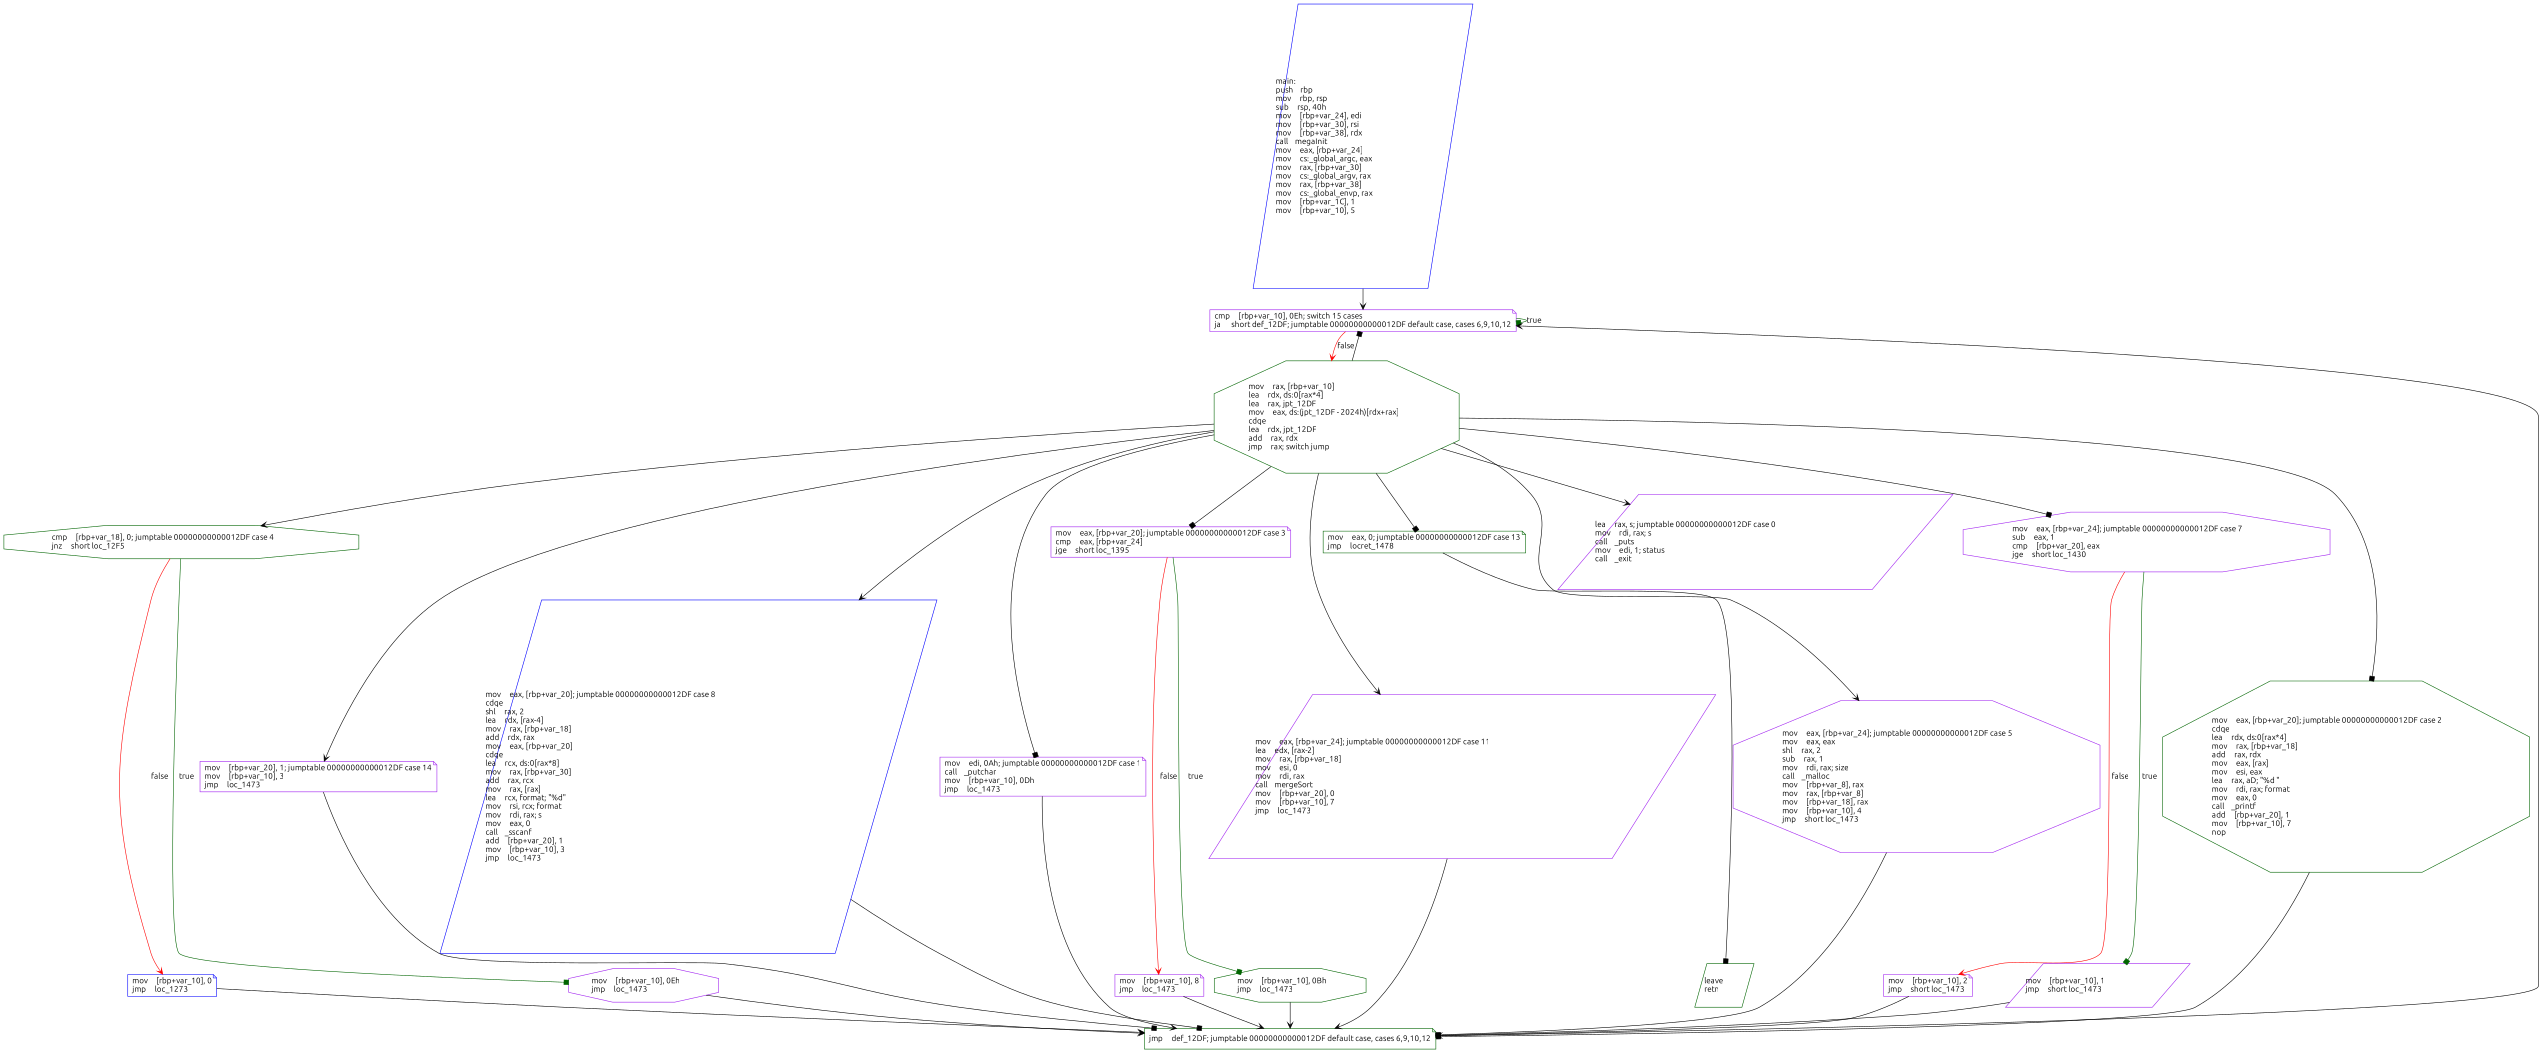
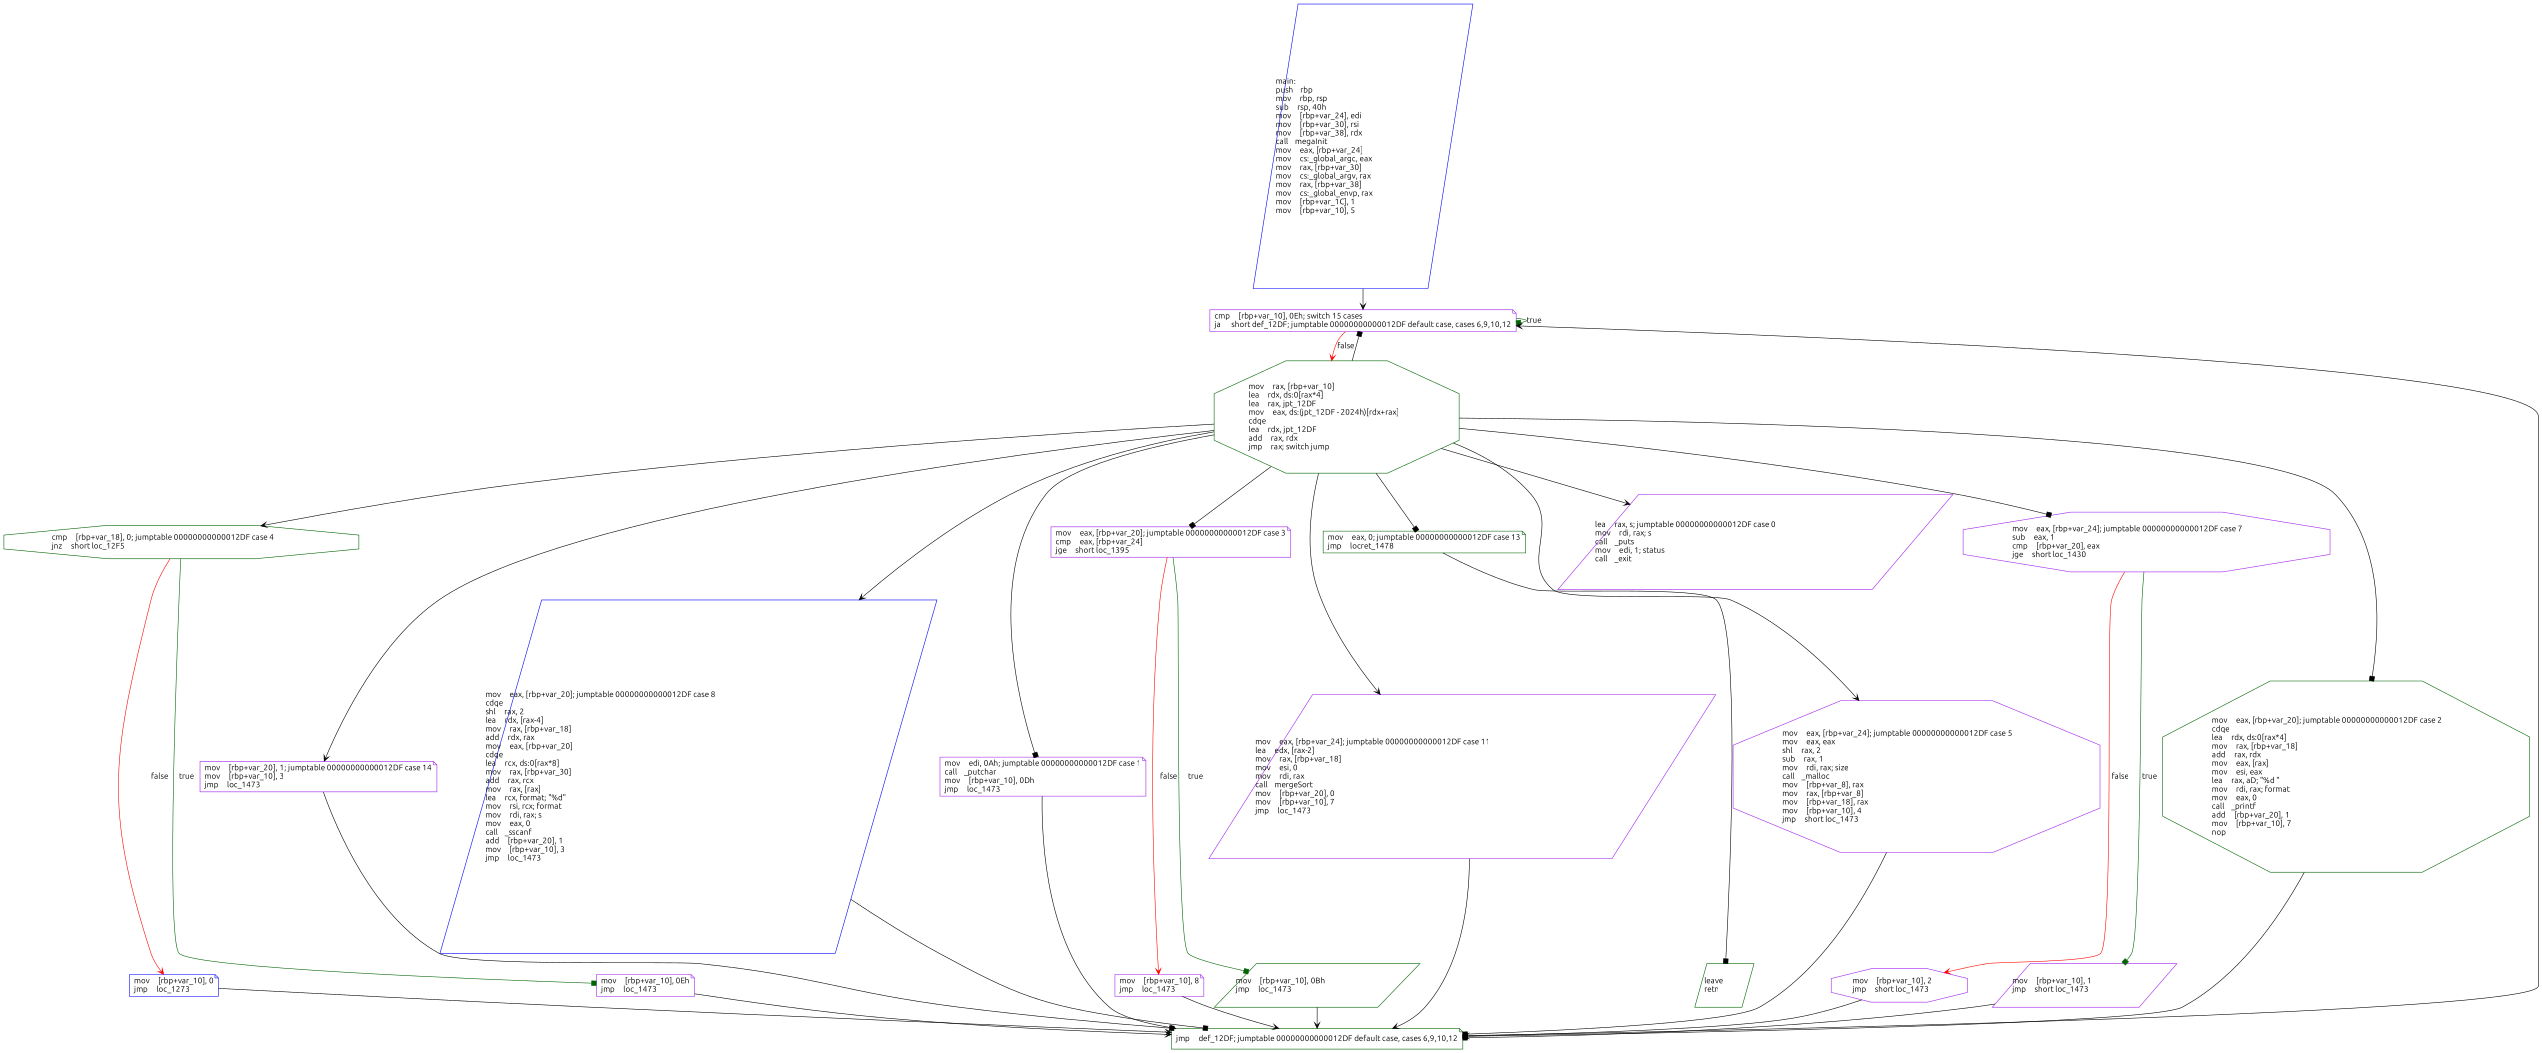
node "mov     [rbp+var_10], 0Eh jmp     loc_1473": shape octagon -> note
node "mov     [rbp+var_10], 0Bh jmp     loc_1473": shape octagon -> parallelogram
node "mov     [rbp+var_10], 2 jmp     short loc_1473": shape note -> octagon
